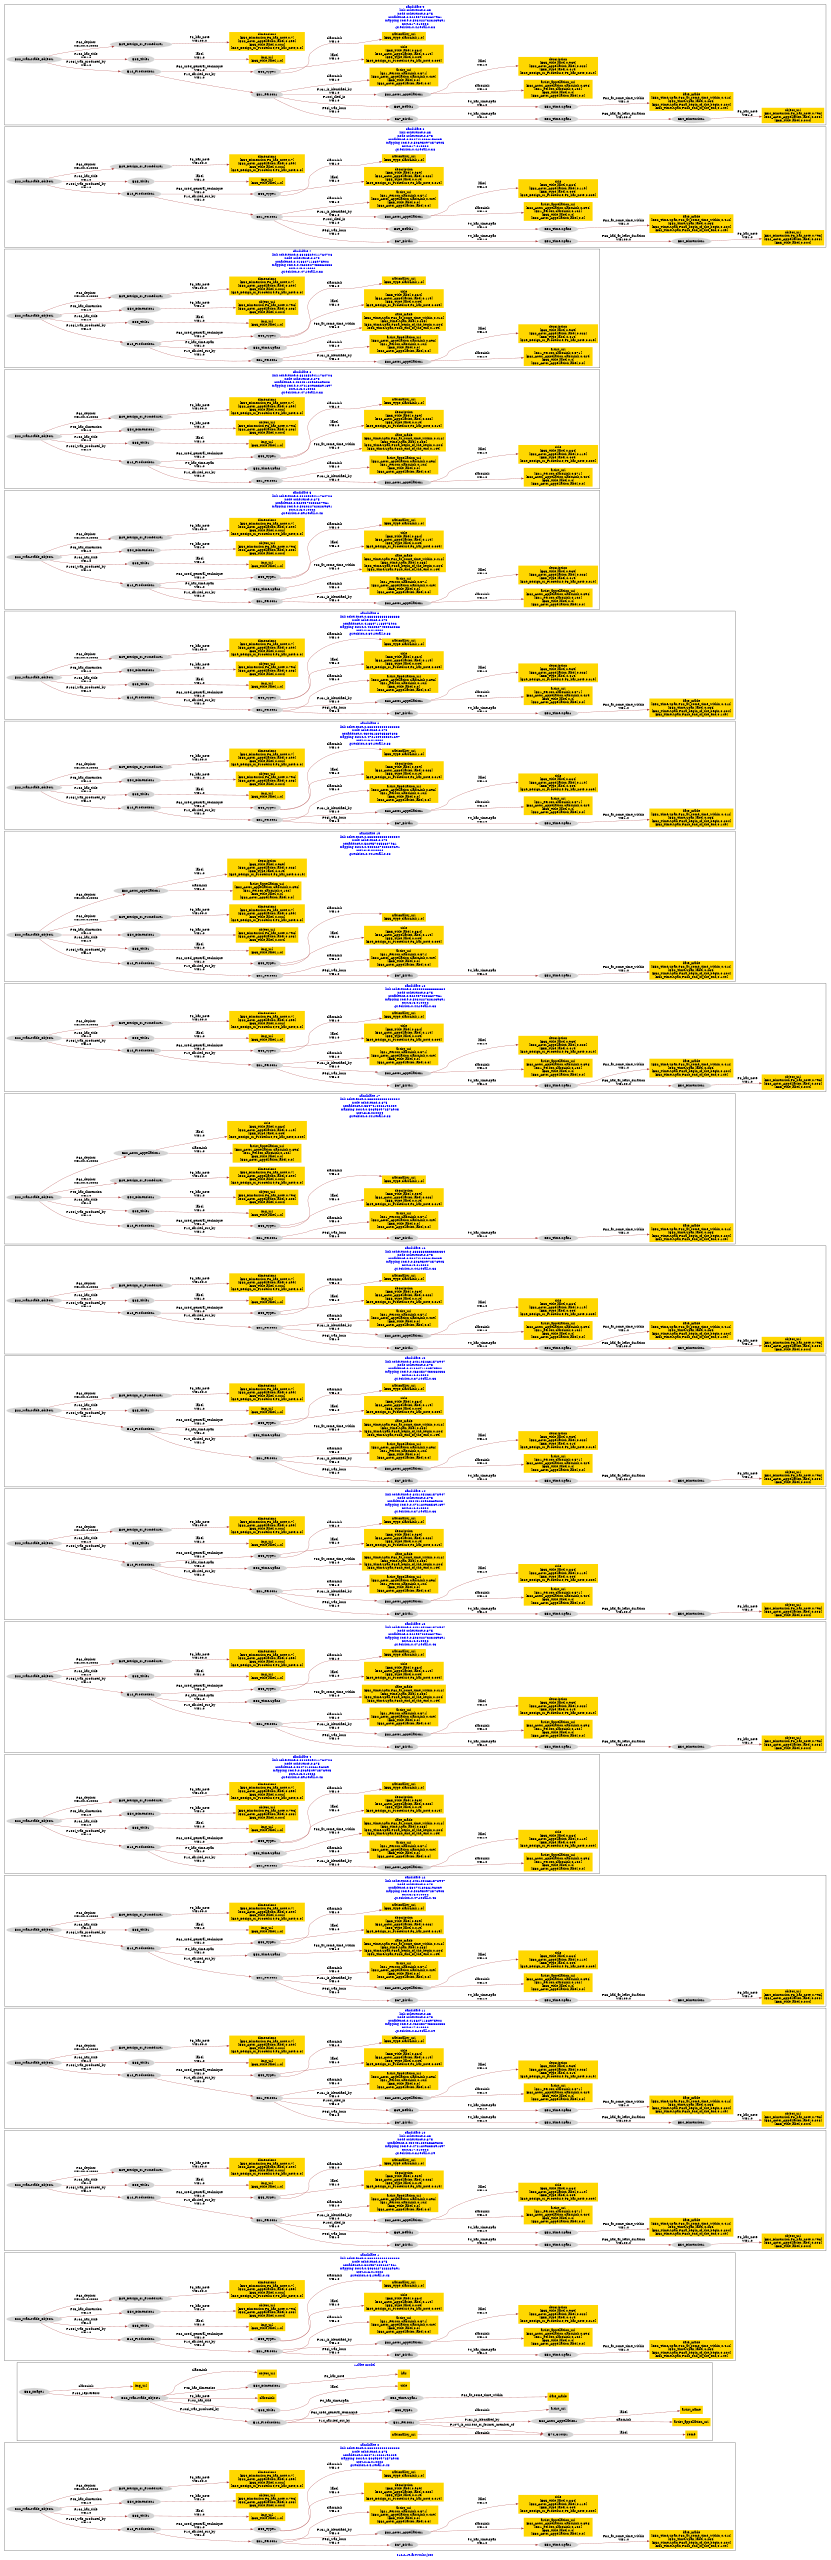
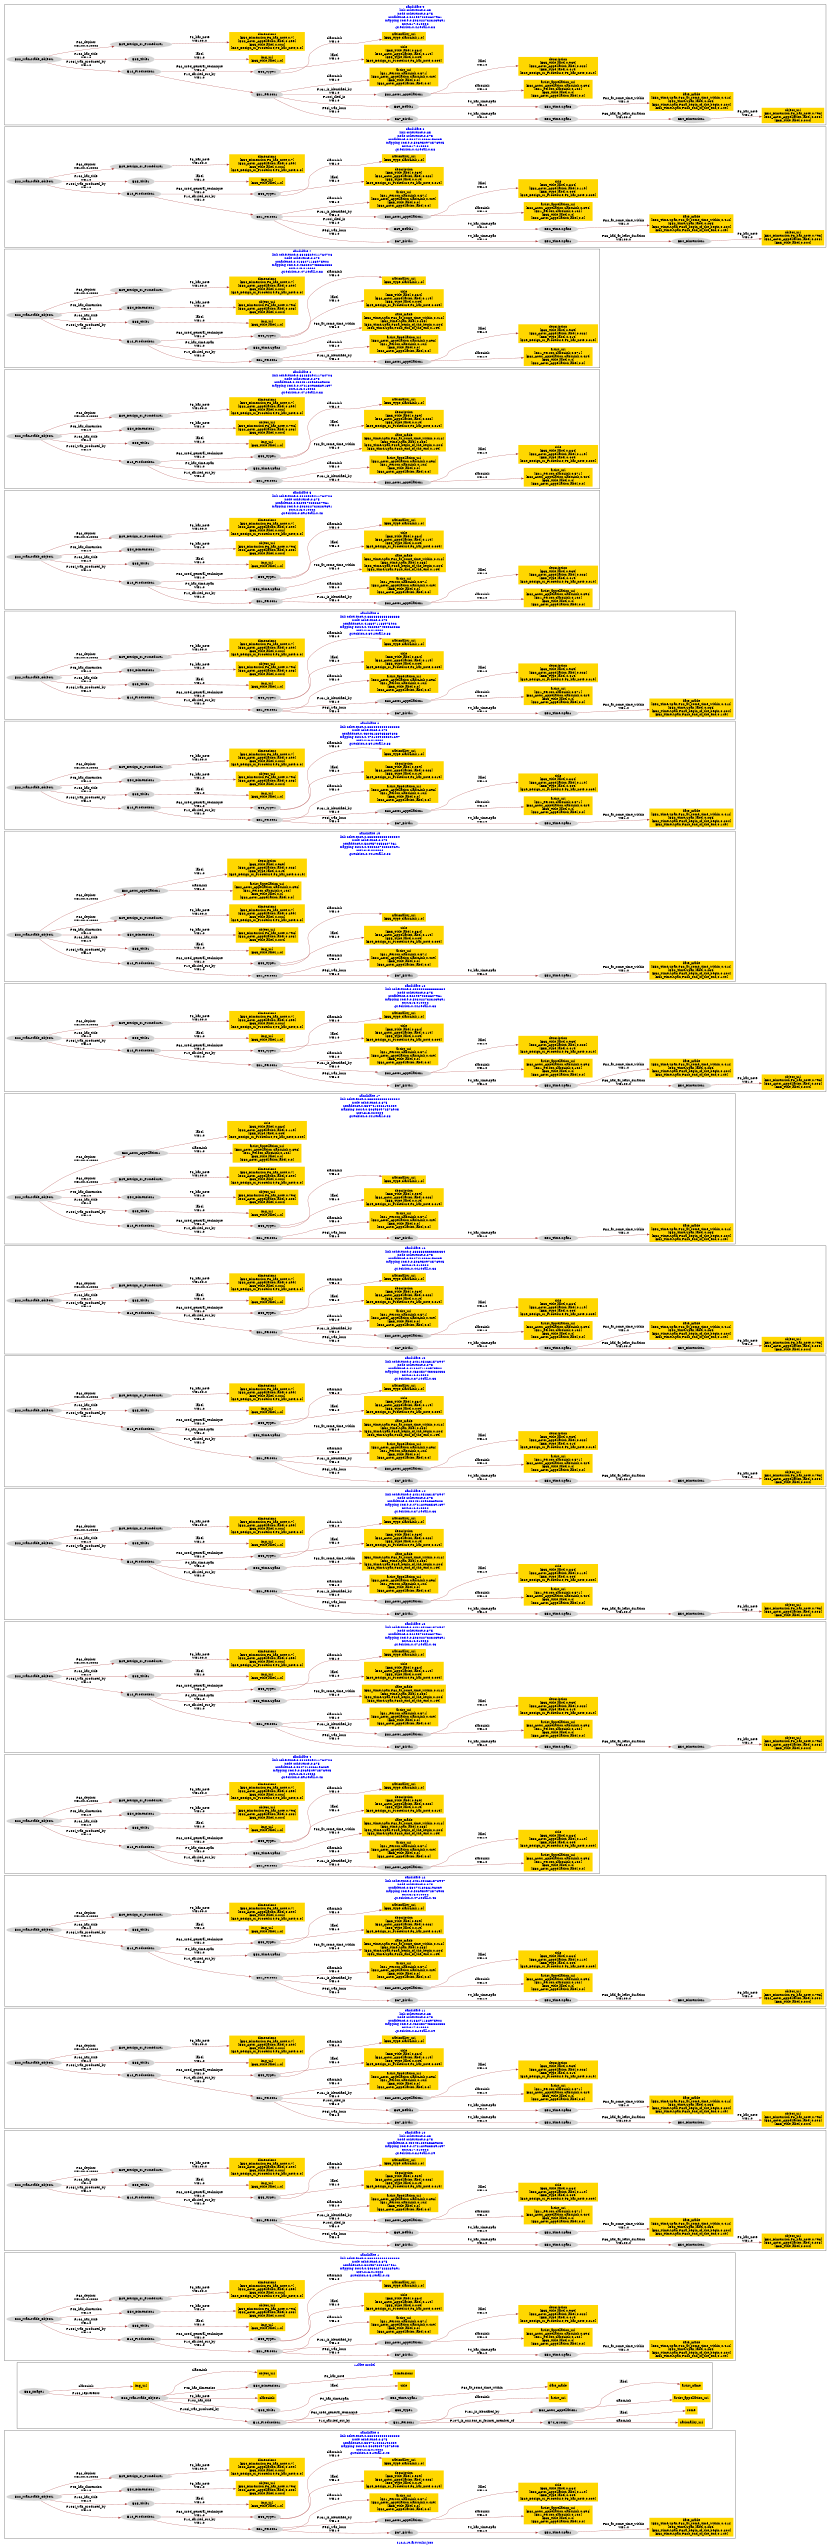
node "has": label "has" -> "dimensions"
node "artist_uri": fillcolor lightgray -> gold
edge "nationality_uri" -> "E74_Group1": reversed
